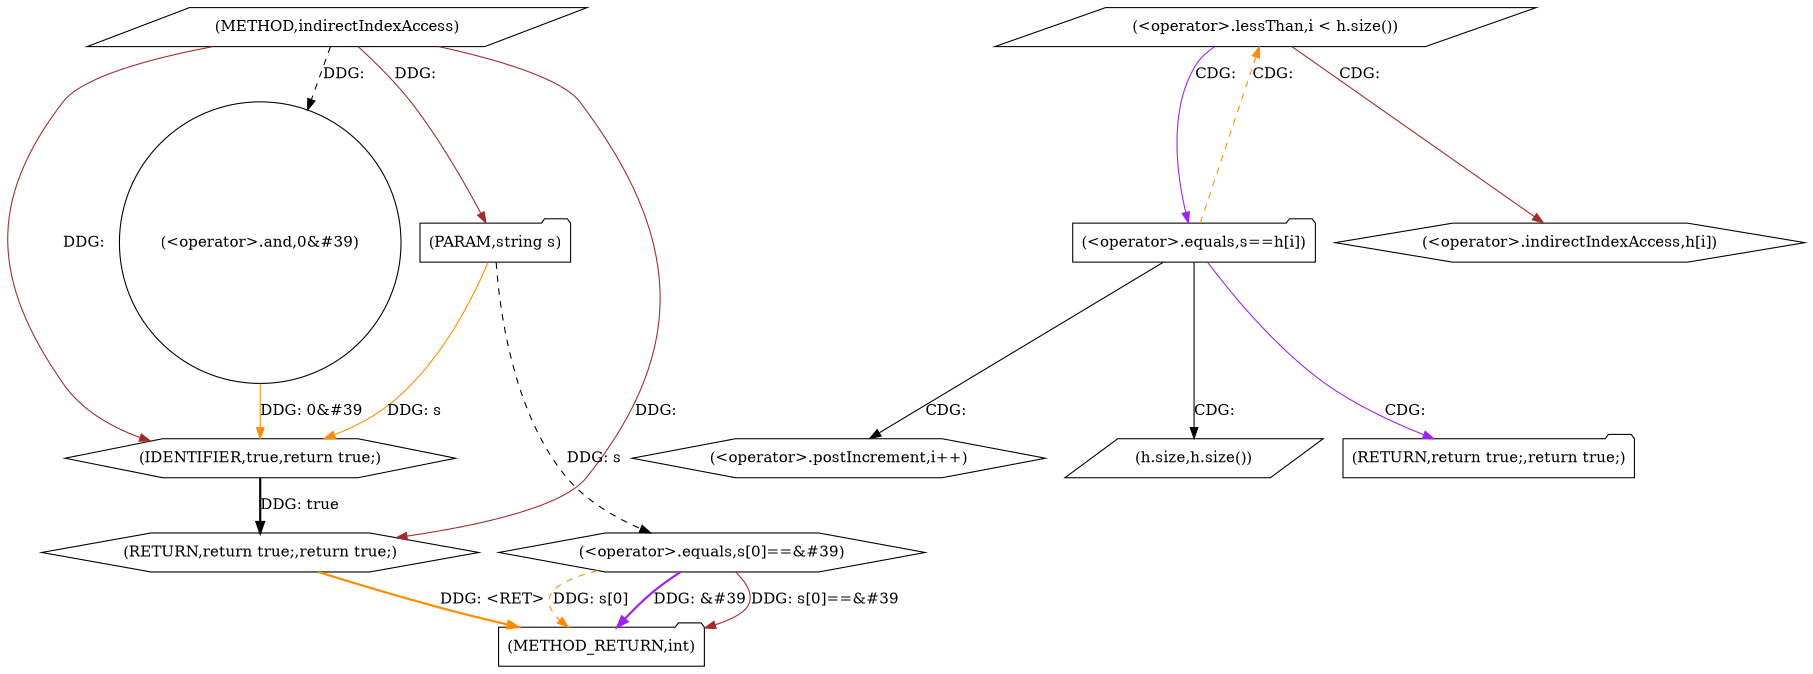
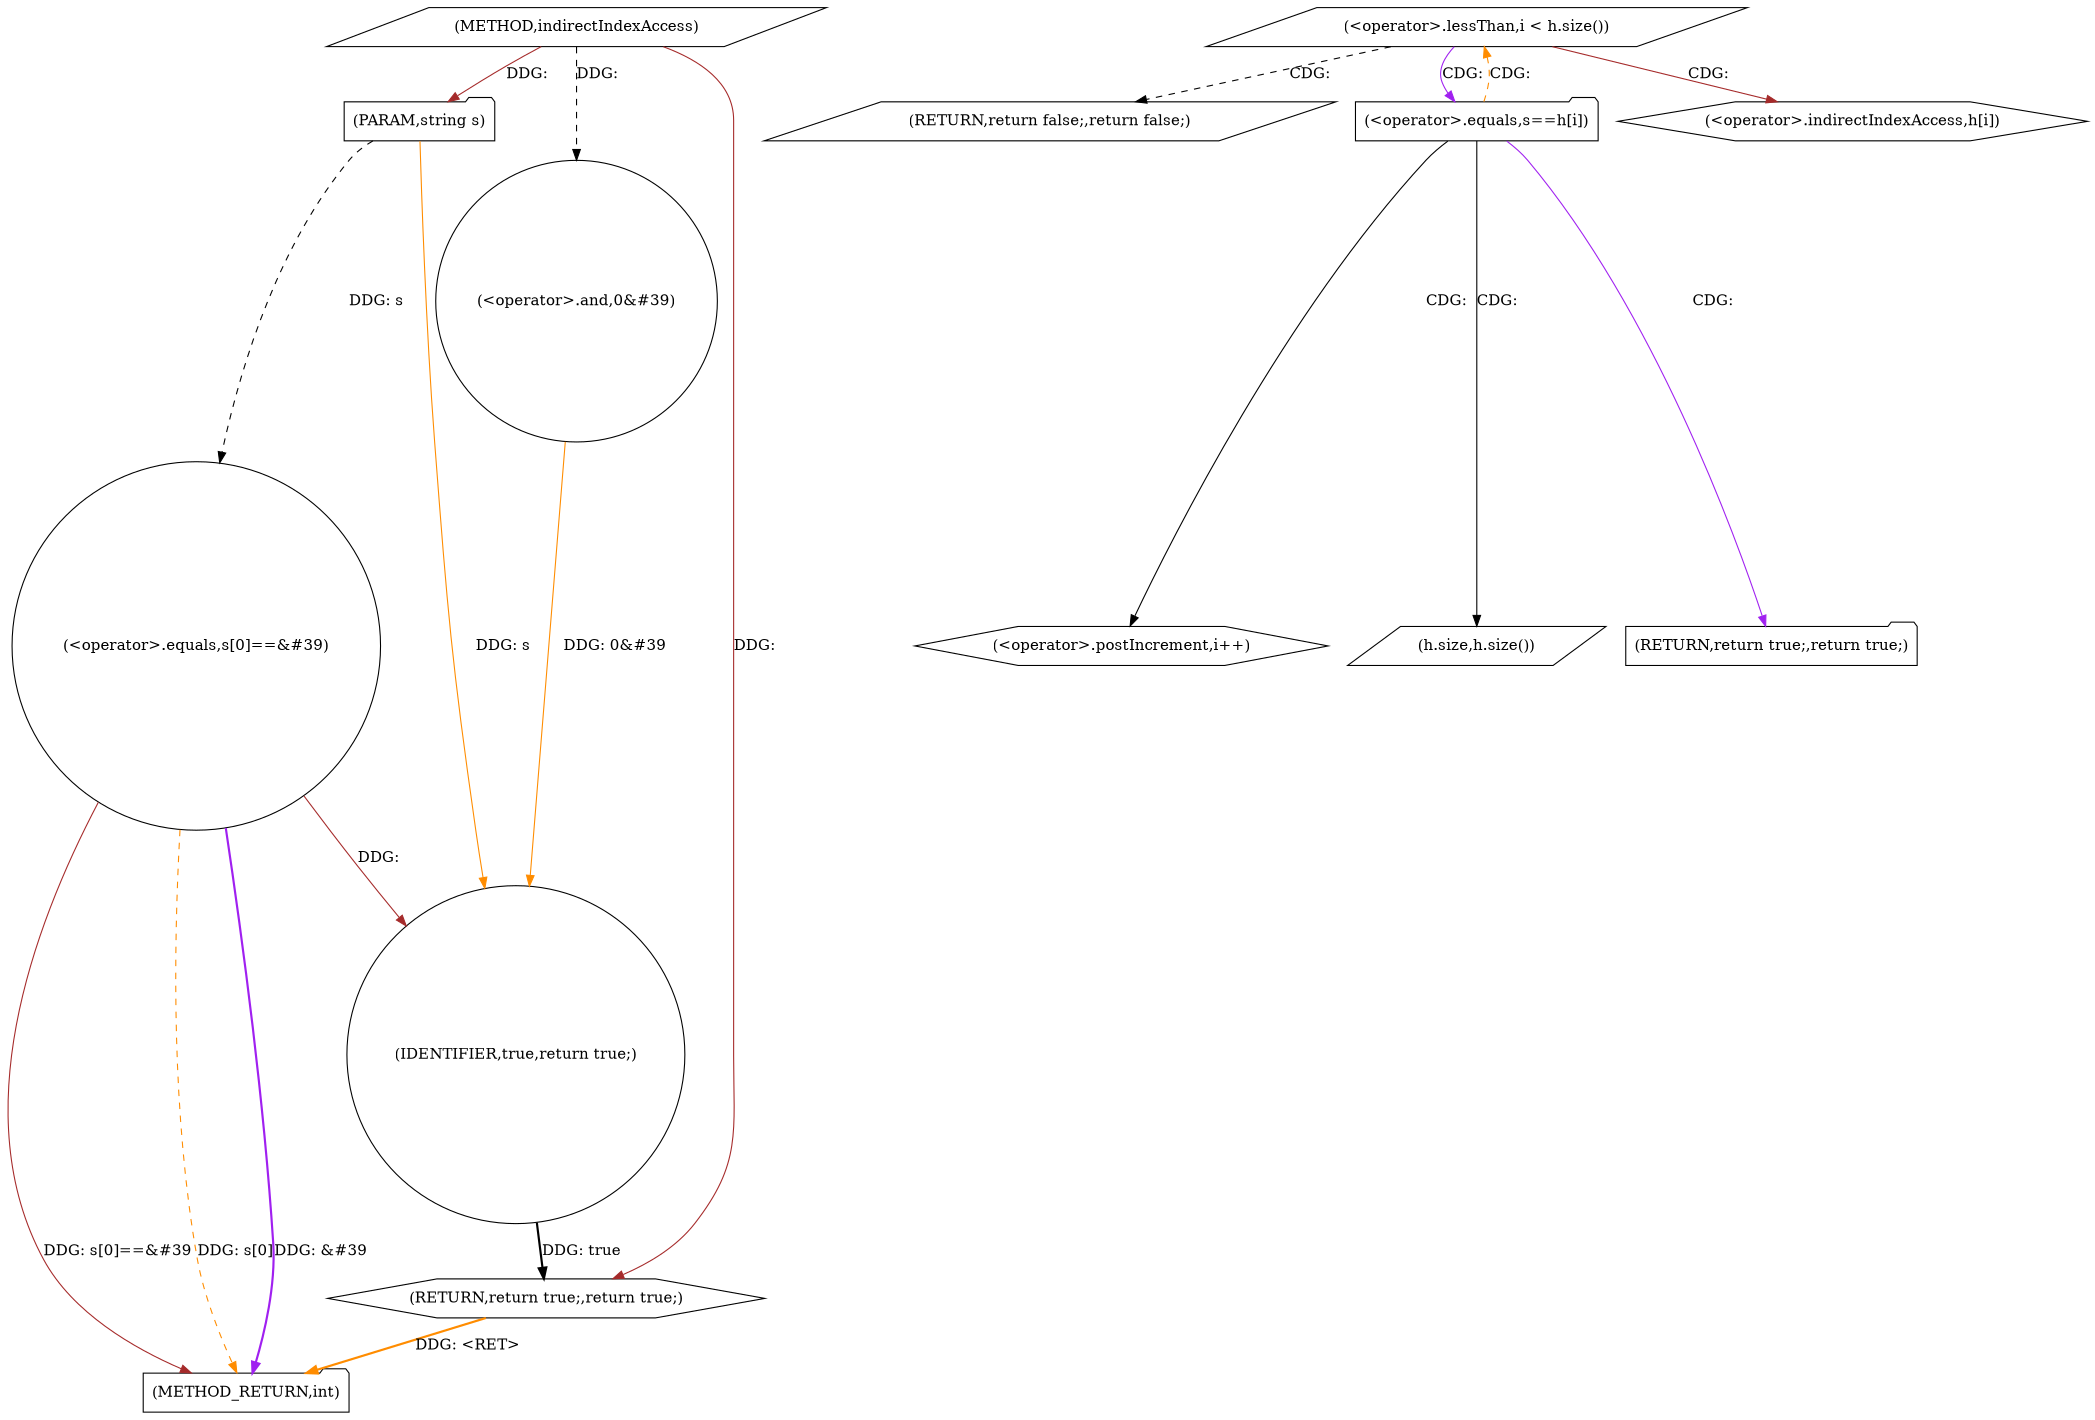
node "(RETURN,return false;,return false;)": added
edge "(METHOD,indirectIndexAccess)" -> "(IDENTIFIER,true,return true;)": now "(<operator>.equals,s[0]==&#39)" -> "(IDENTIFIER,true,return true;)"
node "(IDENTIFIER,true,return true;)": shape hexagon -> circle
node "(<operator>.equals,s[0]==&#39)": shape hexagon -> circle
